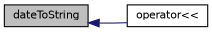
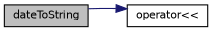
edge "operator<<" -> "dateToString": reversed
